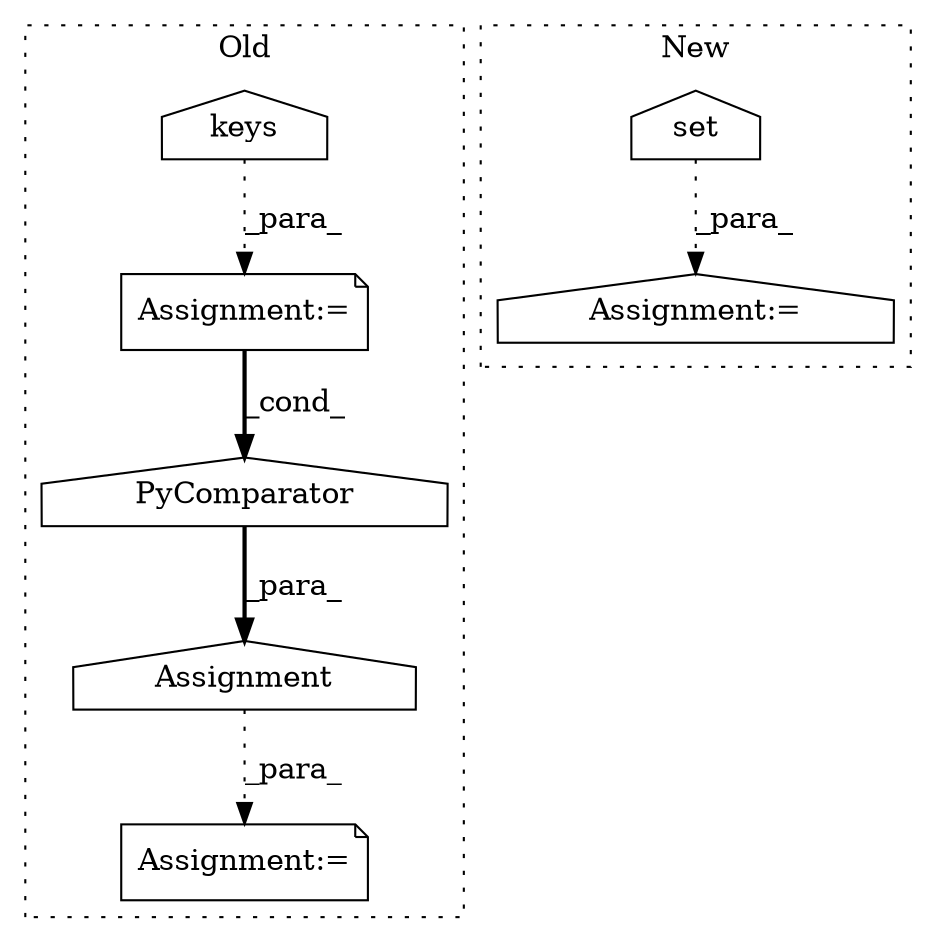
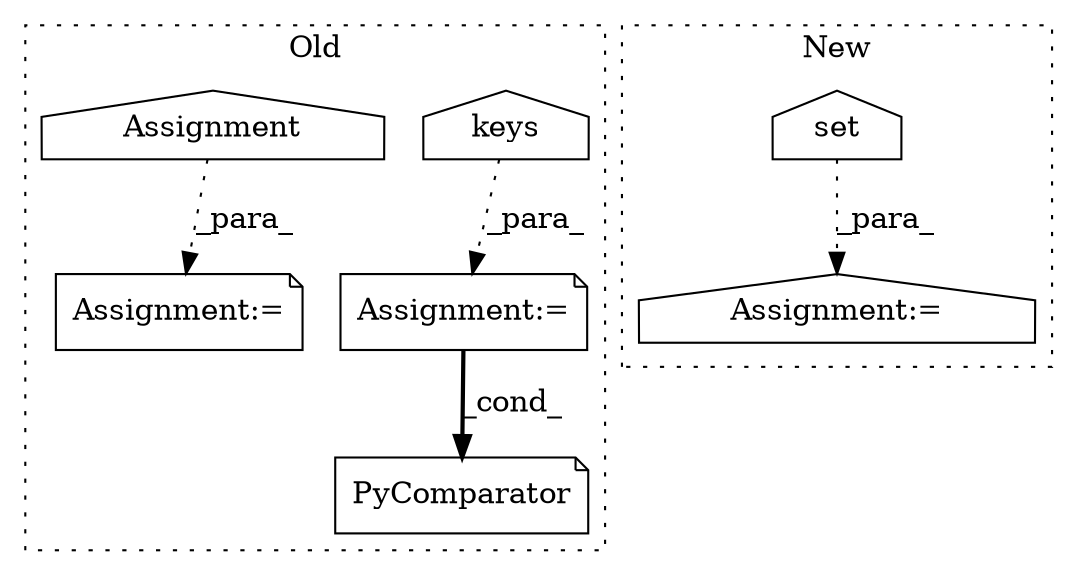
node "PyComparator": shape house -> note
edge "PyComparator" -> "Assignment": removed, label "_para_"
